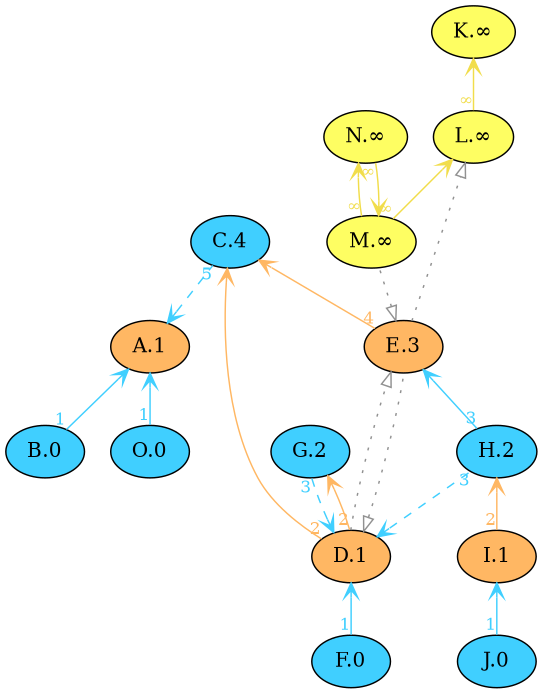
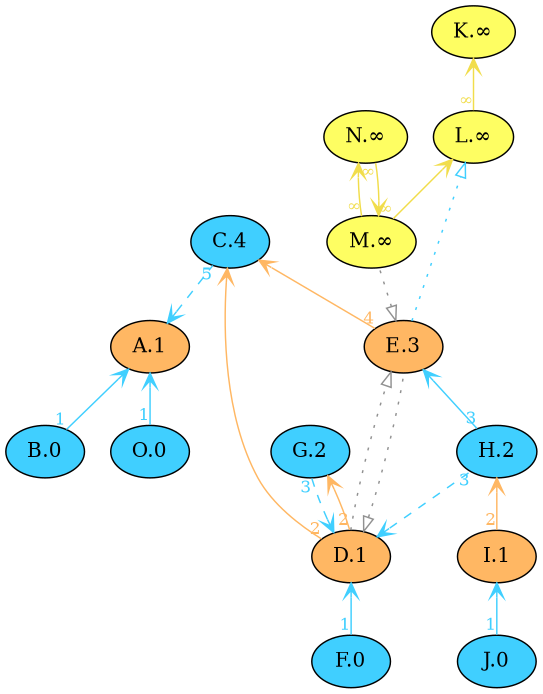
edge "E.3" -> "L.∞": color #919191 -> #40cfff
